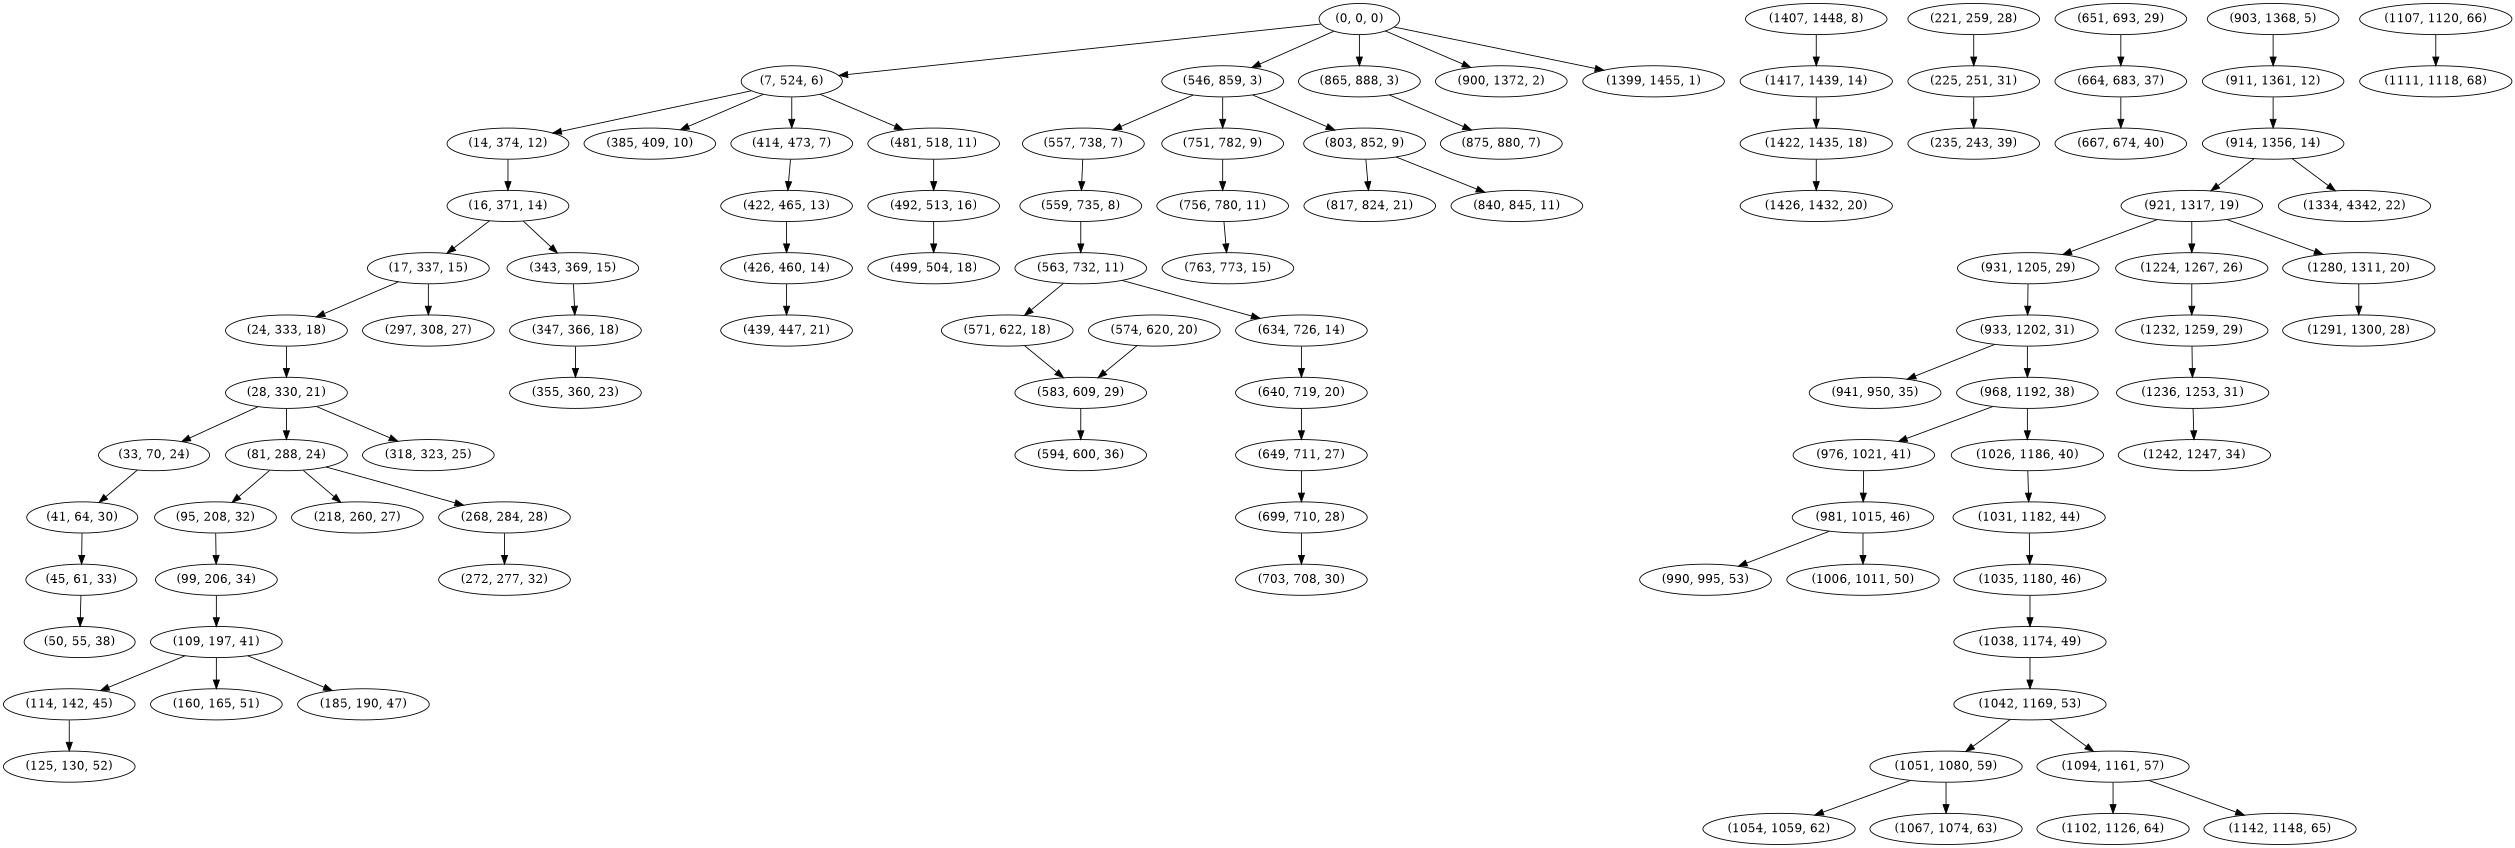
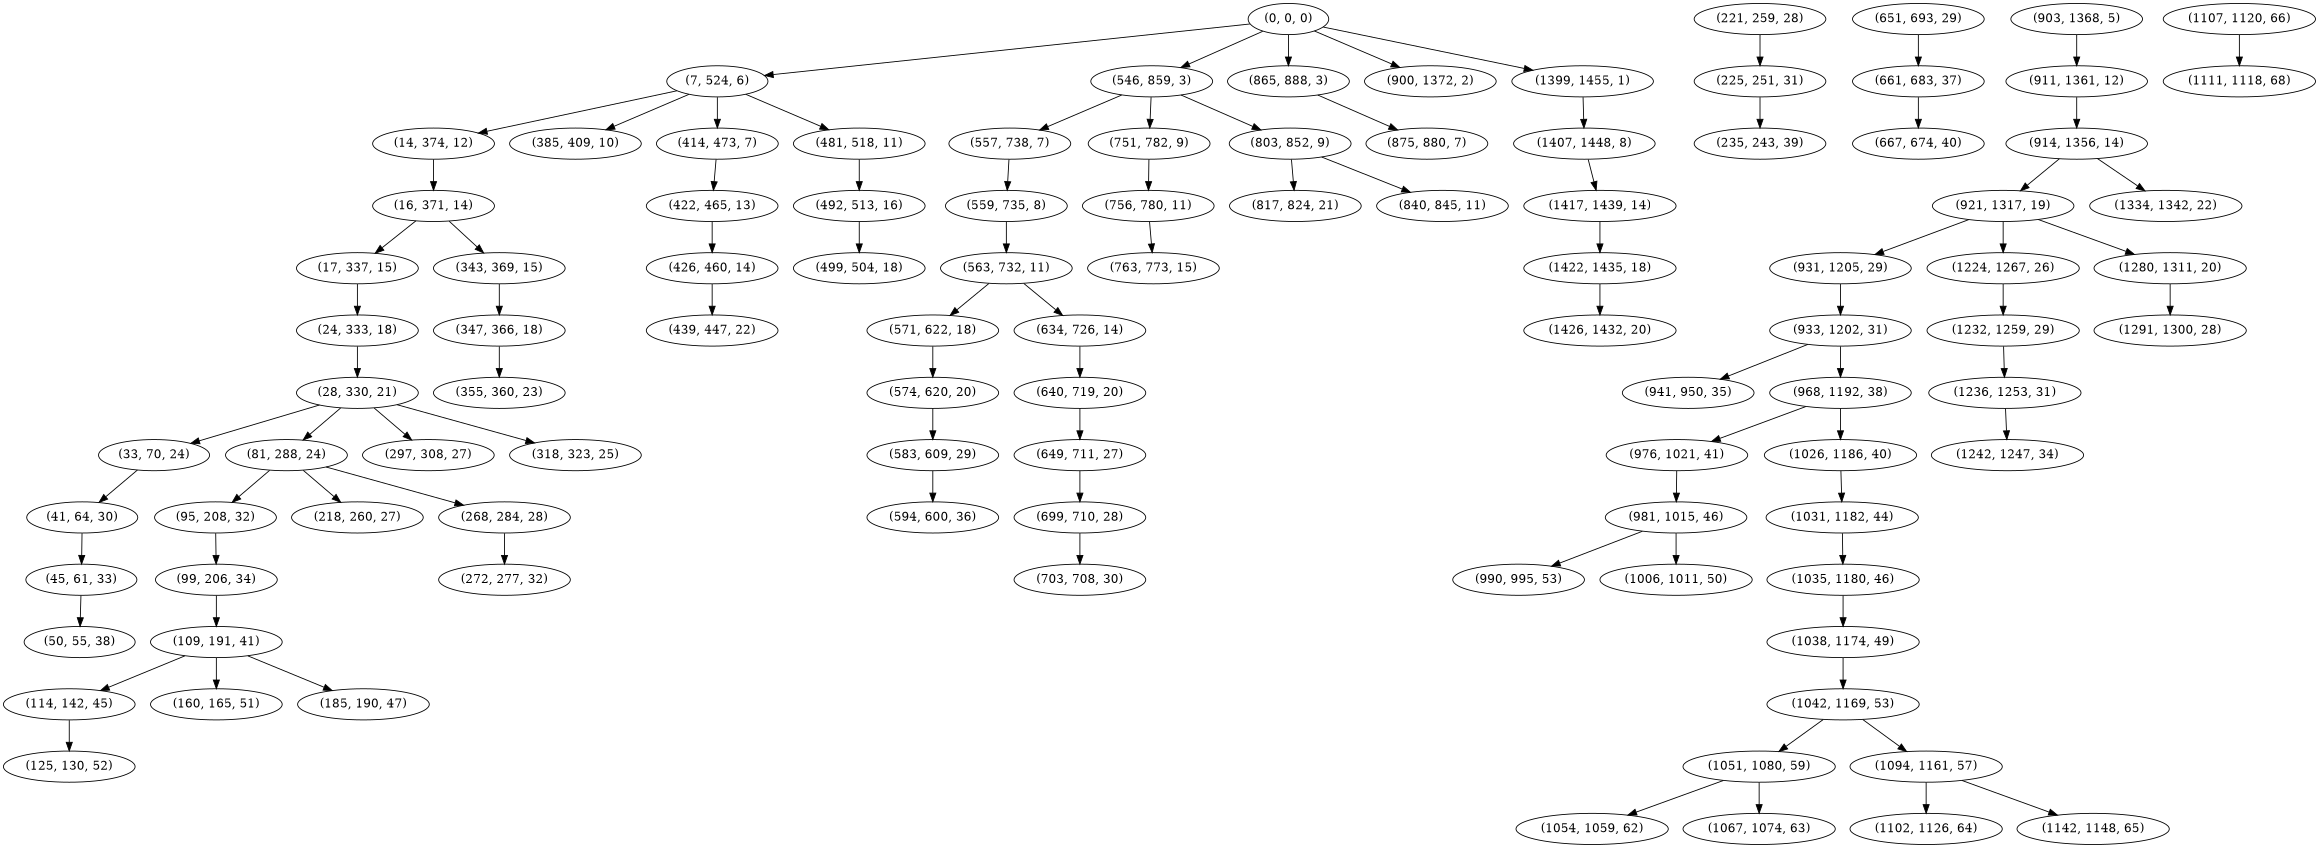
node "(664, 683, 37)": label "(664, 683, 37)" -> "(661, 683, 37)"
edge "(1399, 1455, 1)" -> "(1407, 1448, 8)": added
node "(1334, 4342, 22)": label "(1334, 4342, 22)" -> "(1334, 1342, 22)"
edge "(17, 337, 15)" -> "(297, 308, 27)": now "(28, 330, 21)" -> "(297, 308, 27)"
node "(439, 447, 21)": label "(439, 447, 21)" -> "(439, 447, 22)"
edge "(571, 622, 18)" -> "(583, 609, 29)": now "(571, 622, 18)" -> "(574, 620, 20)"
node "(109, 197, 41)": label "(109, 197, 41)" -> "(109, 191, 41)"
